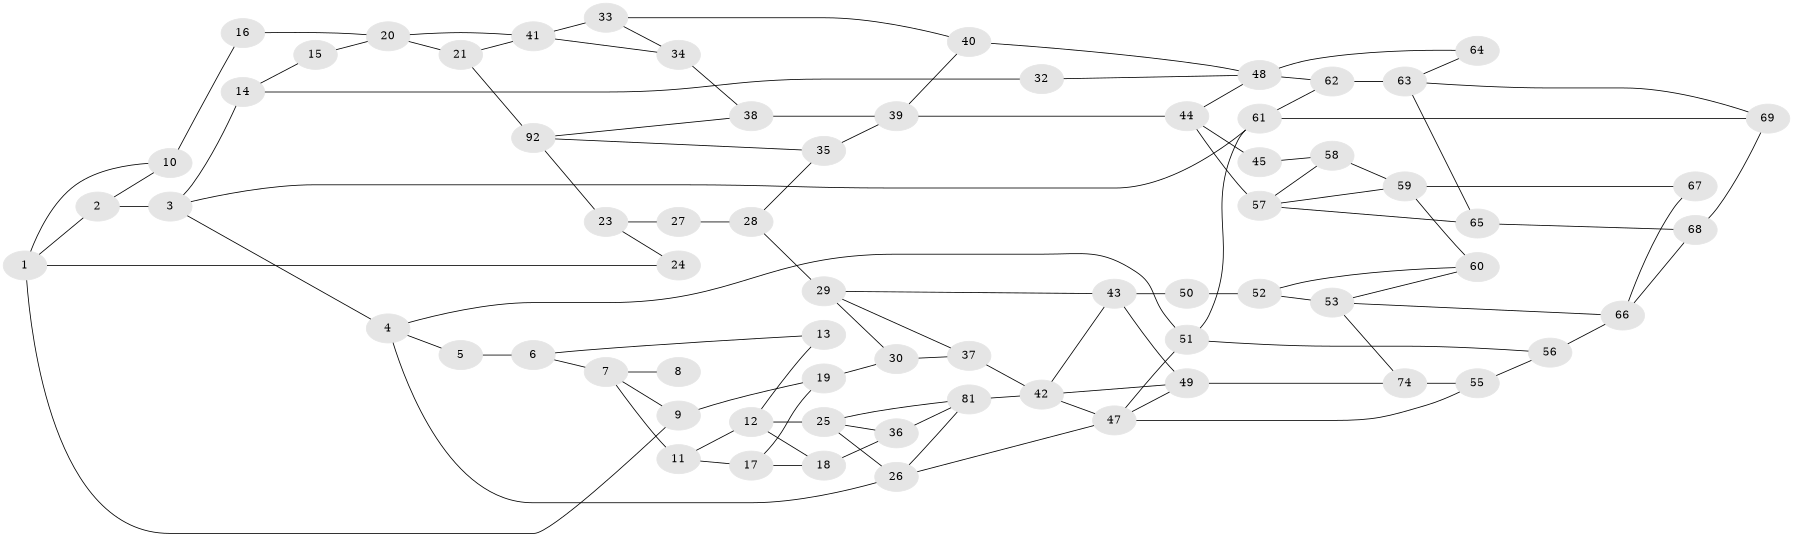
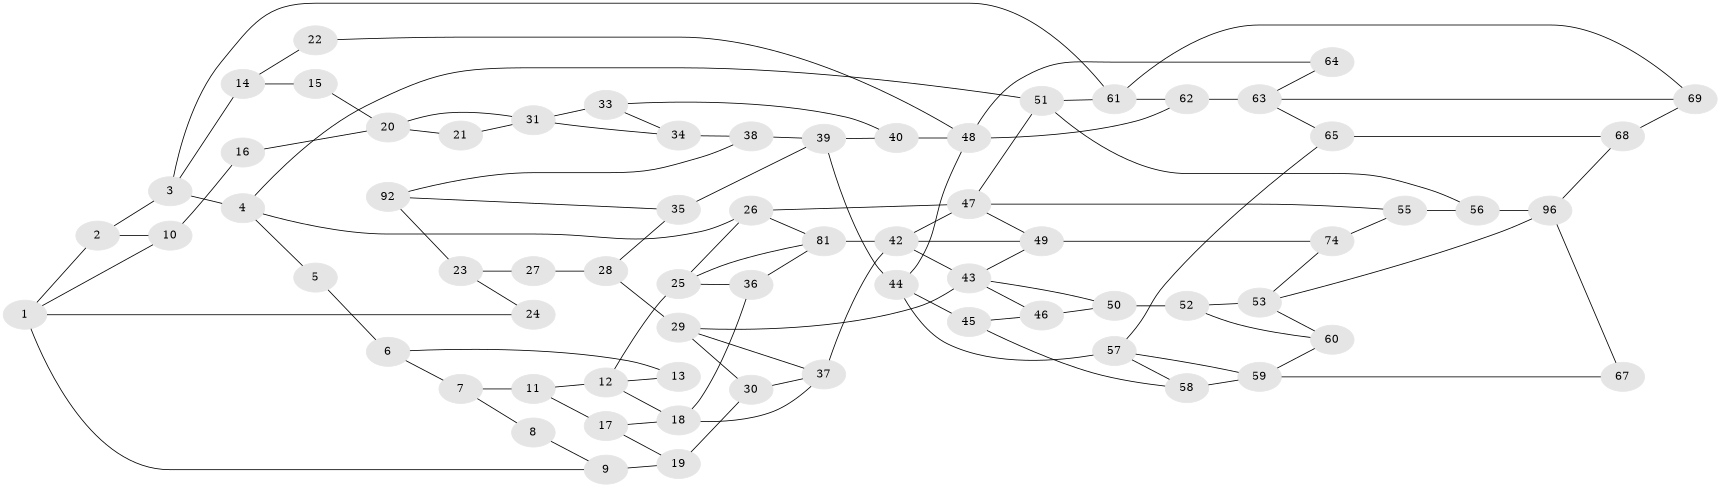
node "41": label "41" -> "31"
node "32": label "32" -> "22"
edge "21" -- "92": removed
node "46": added
node "66": label "66" -> "96"
edge "7" -- "9": now "8" -- "9"
edge "37" -- "18": added
